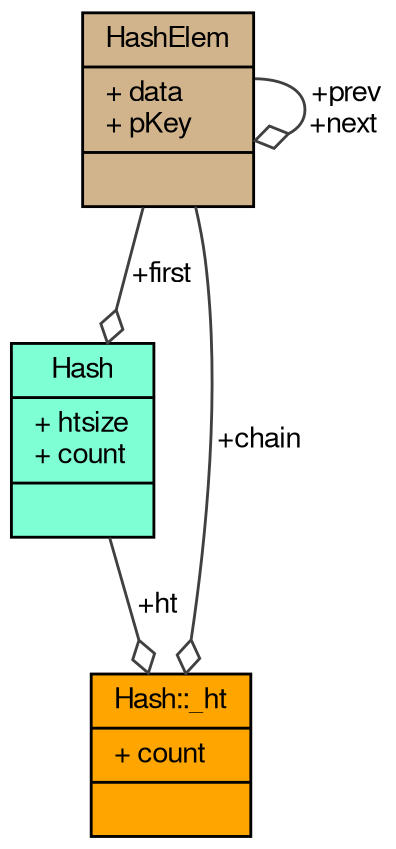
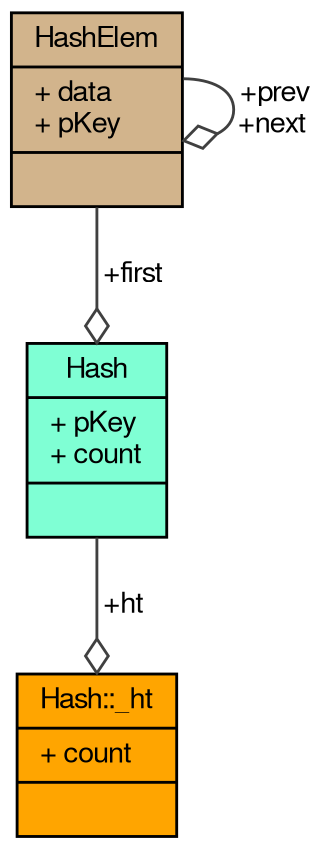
node "Hash": text "+ htsize" -> "+ pKey"
edge "HashElem" -> "Hash::_ht": removed, label "+chain"
